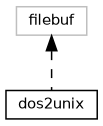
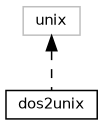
node "filebuf": label "filebuf" -> "unix"
